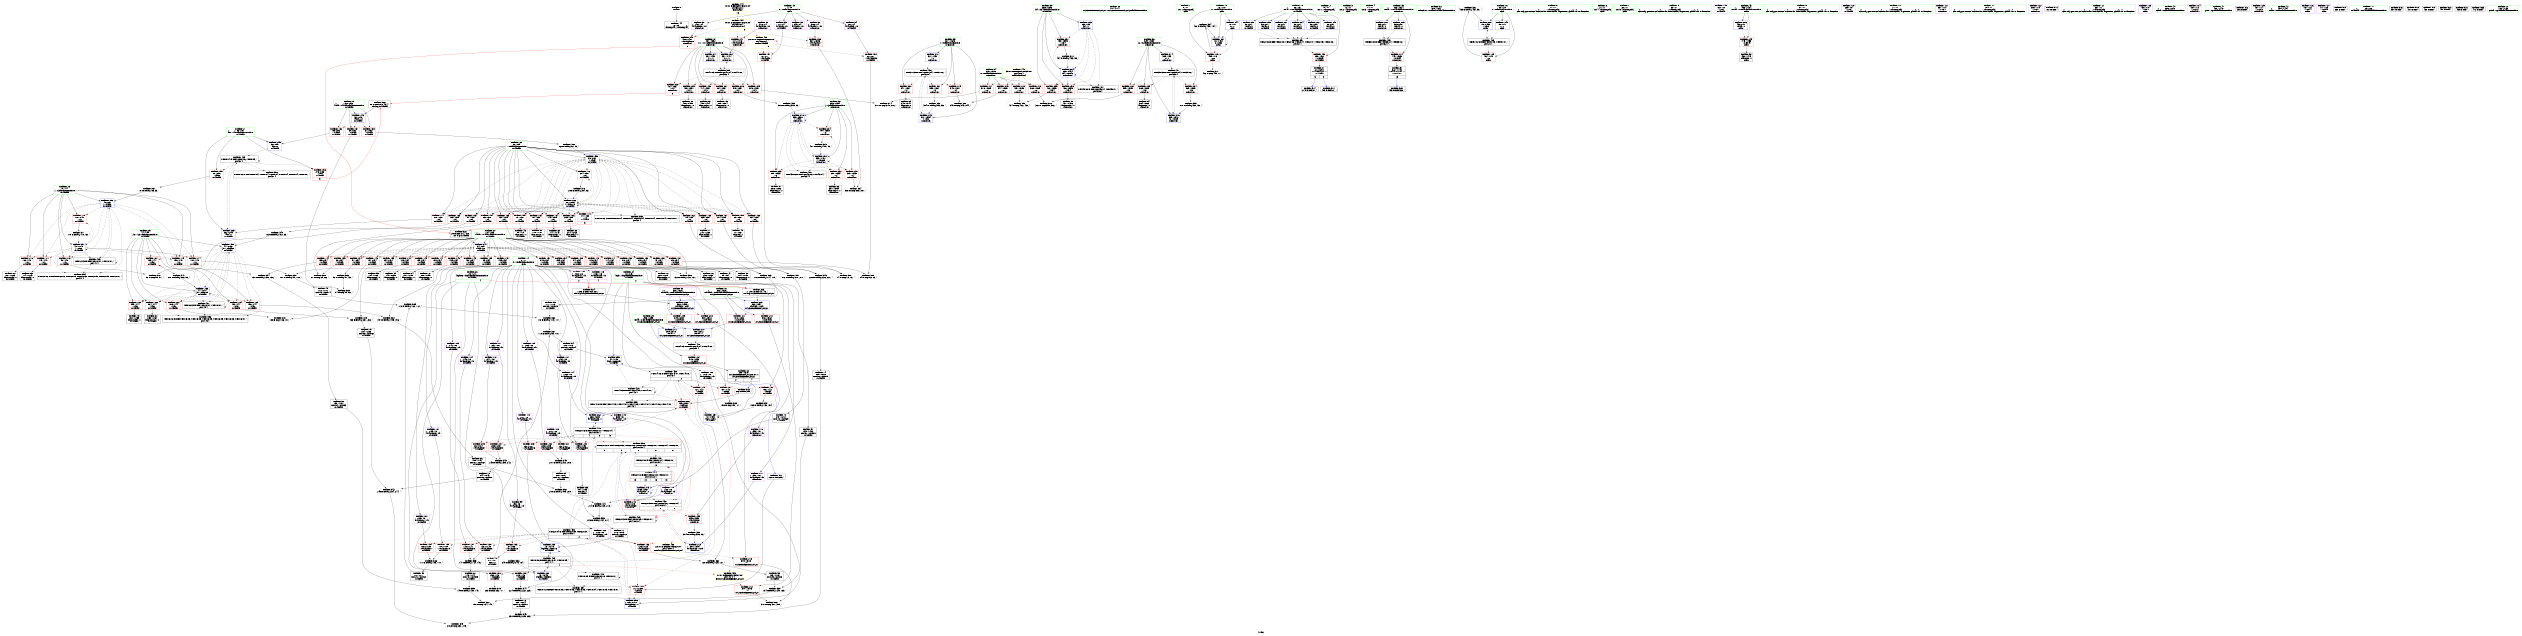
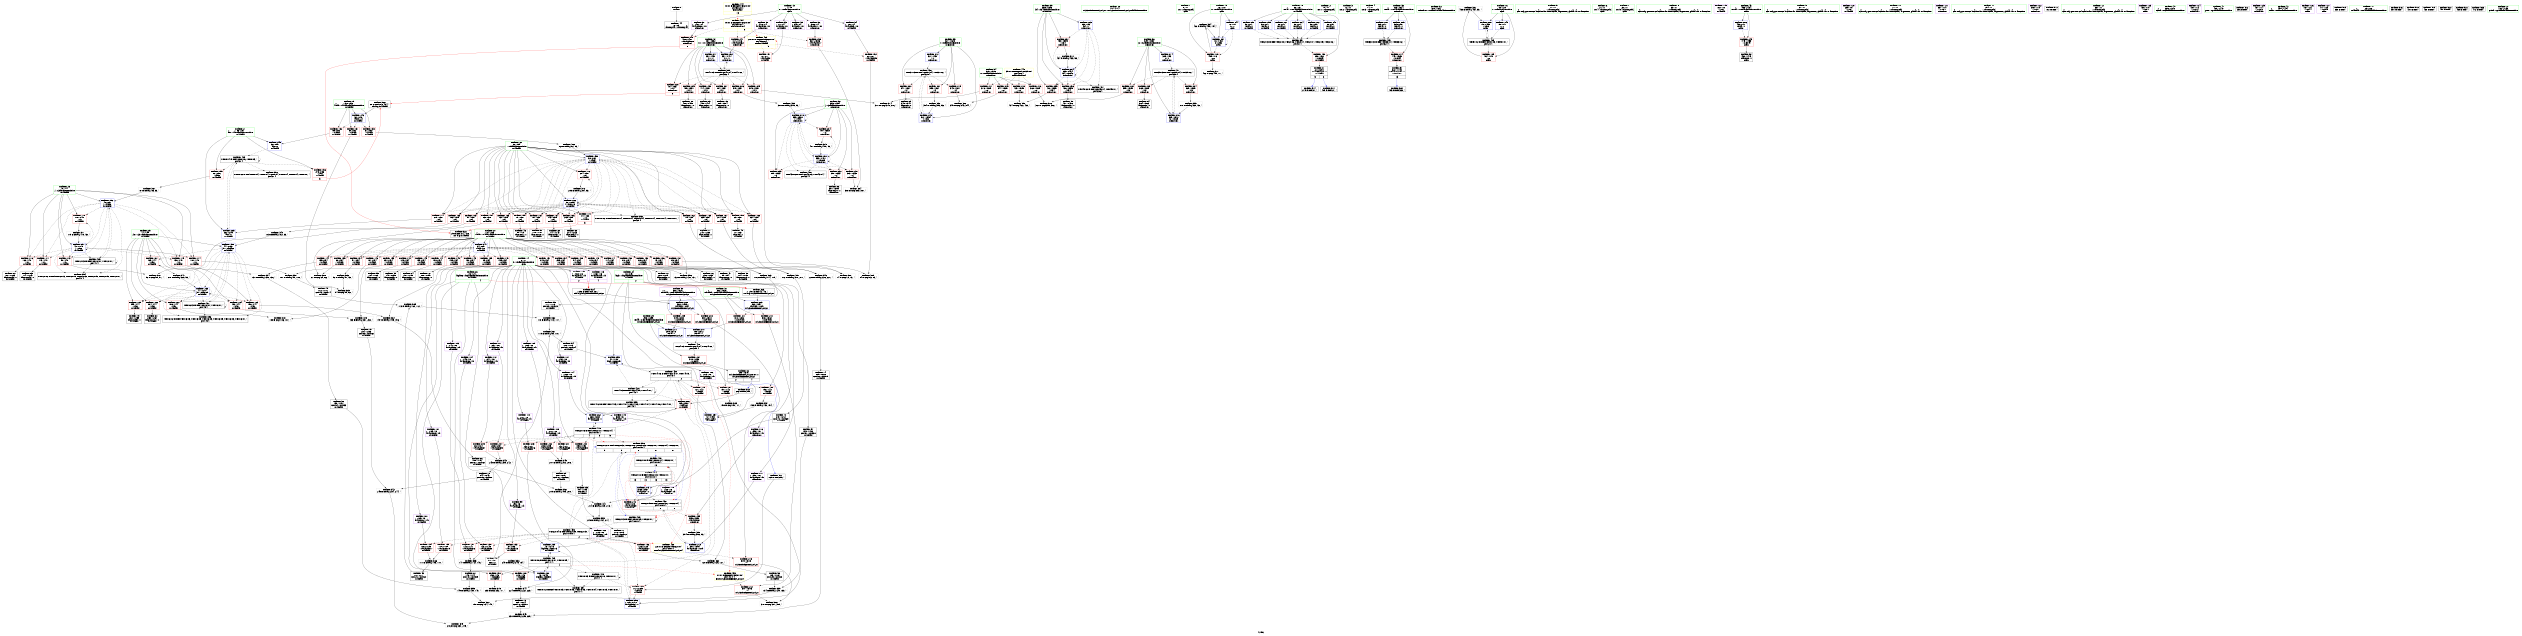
edge "NodeID: 13" -> "NodeID: 98": added
node "NodeID: 87": removed
edge "NodeID: 14" -> "NodeID: 200": now "NodeID: 14" -> "NodeID: 108"
